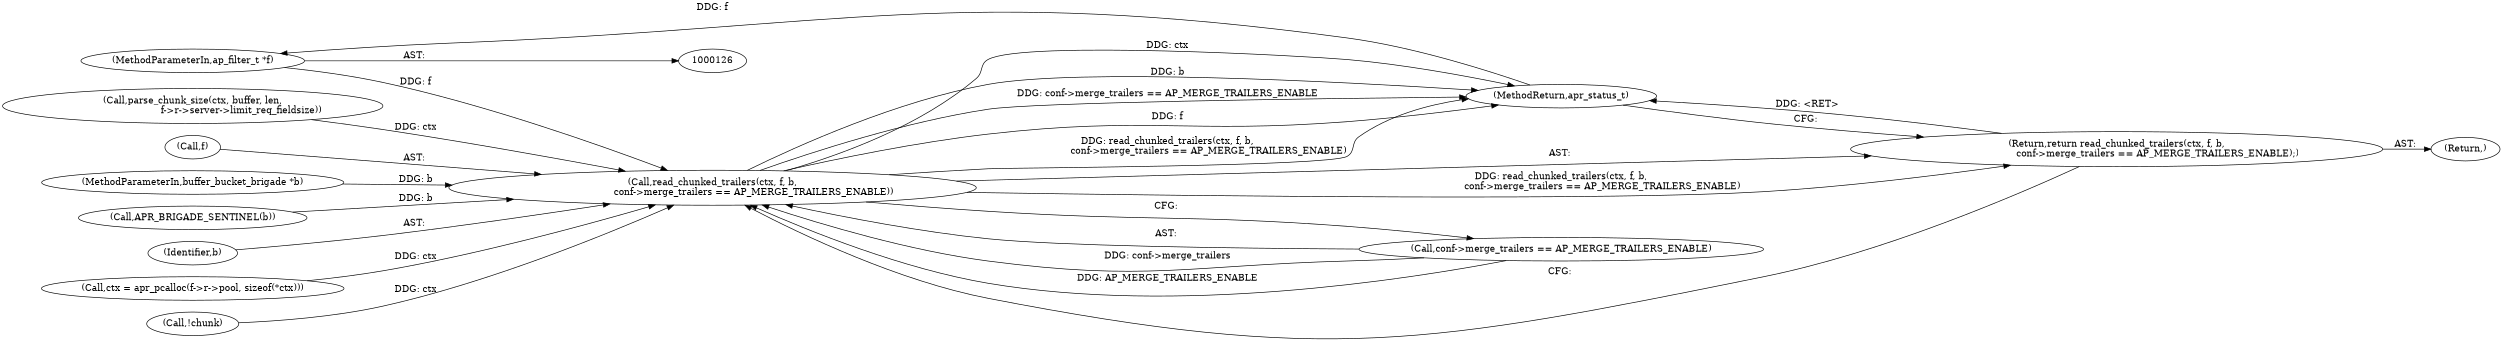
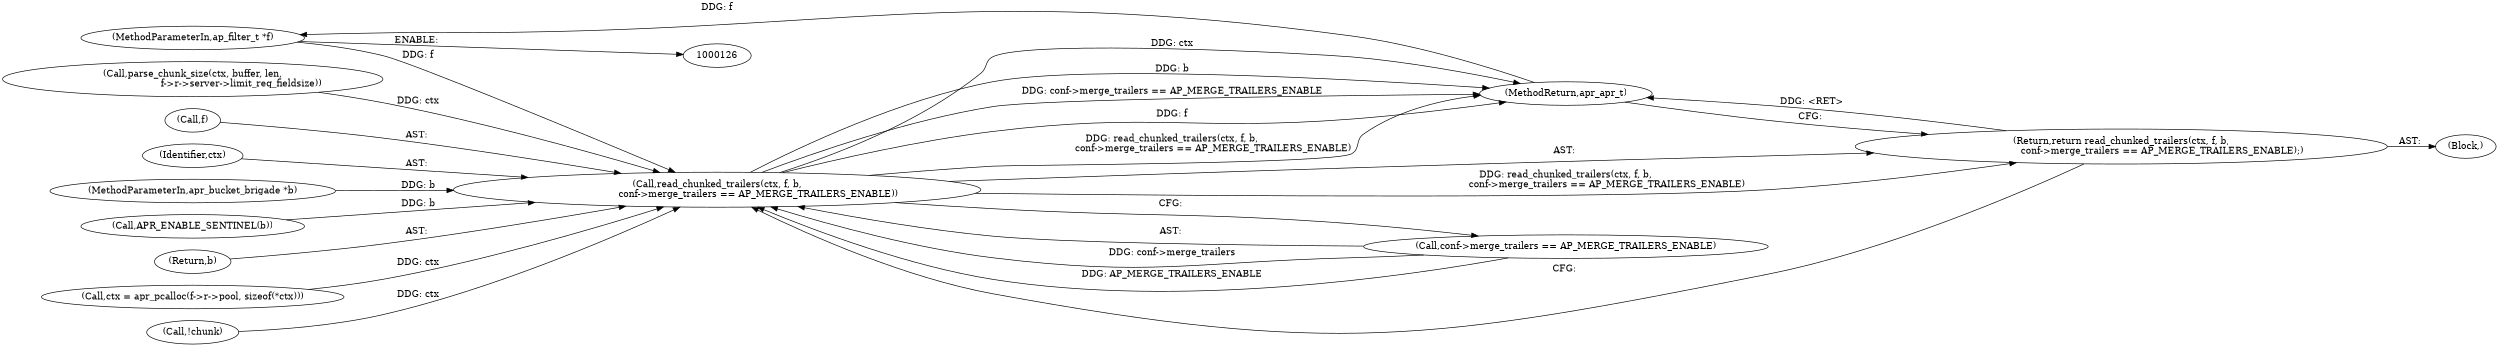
edge "(MethodParameterIn,ap_filter_t *f)" -> "1000126": label "AST: " -> "ENABLE: "
node "(MethodReturn,apr_status_t)": label "(MethodReturn,apr_status_t)" -> "(MethodReturn,apr_apr_t)"
node "(Return,)": label "(Return,)" -> "(Block,)"
node "(Identifier,ctx)": added
node "(MethodParameterIn,buffer_bucket_brigade *b)": label "(MethodParameterIn,buffer_bucket_brigade *b)" -> "(MethodParameterIn,apr_bucket_brigade *b)"
node "(Call,APR_BRIGADE_SENTINEL(b))": label "(Call,APR_BRIGADE_SENTINEL(b))" -> "(Call,APR_ENABLE_SENTINEL(b))"
node "(Identifier,b)": label "(Identifier,b)" -> "(Return,b)"
